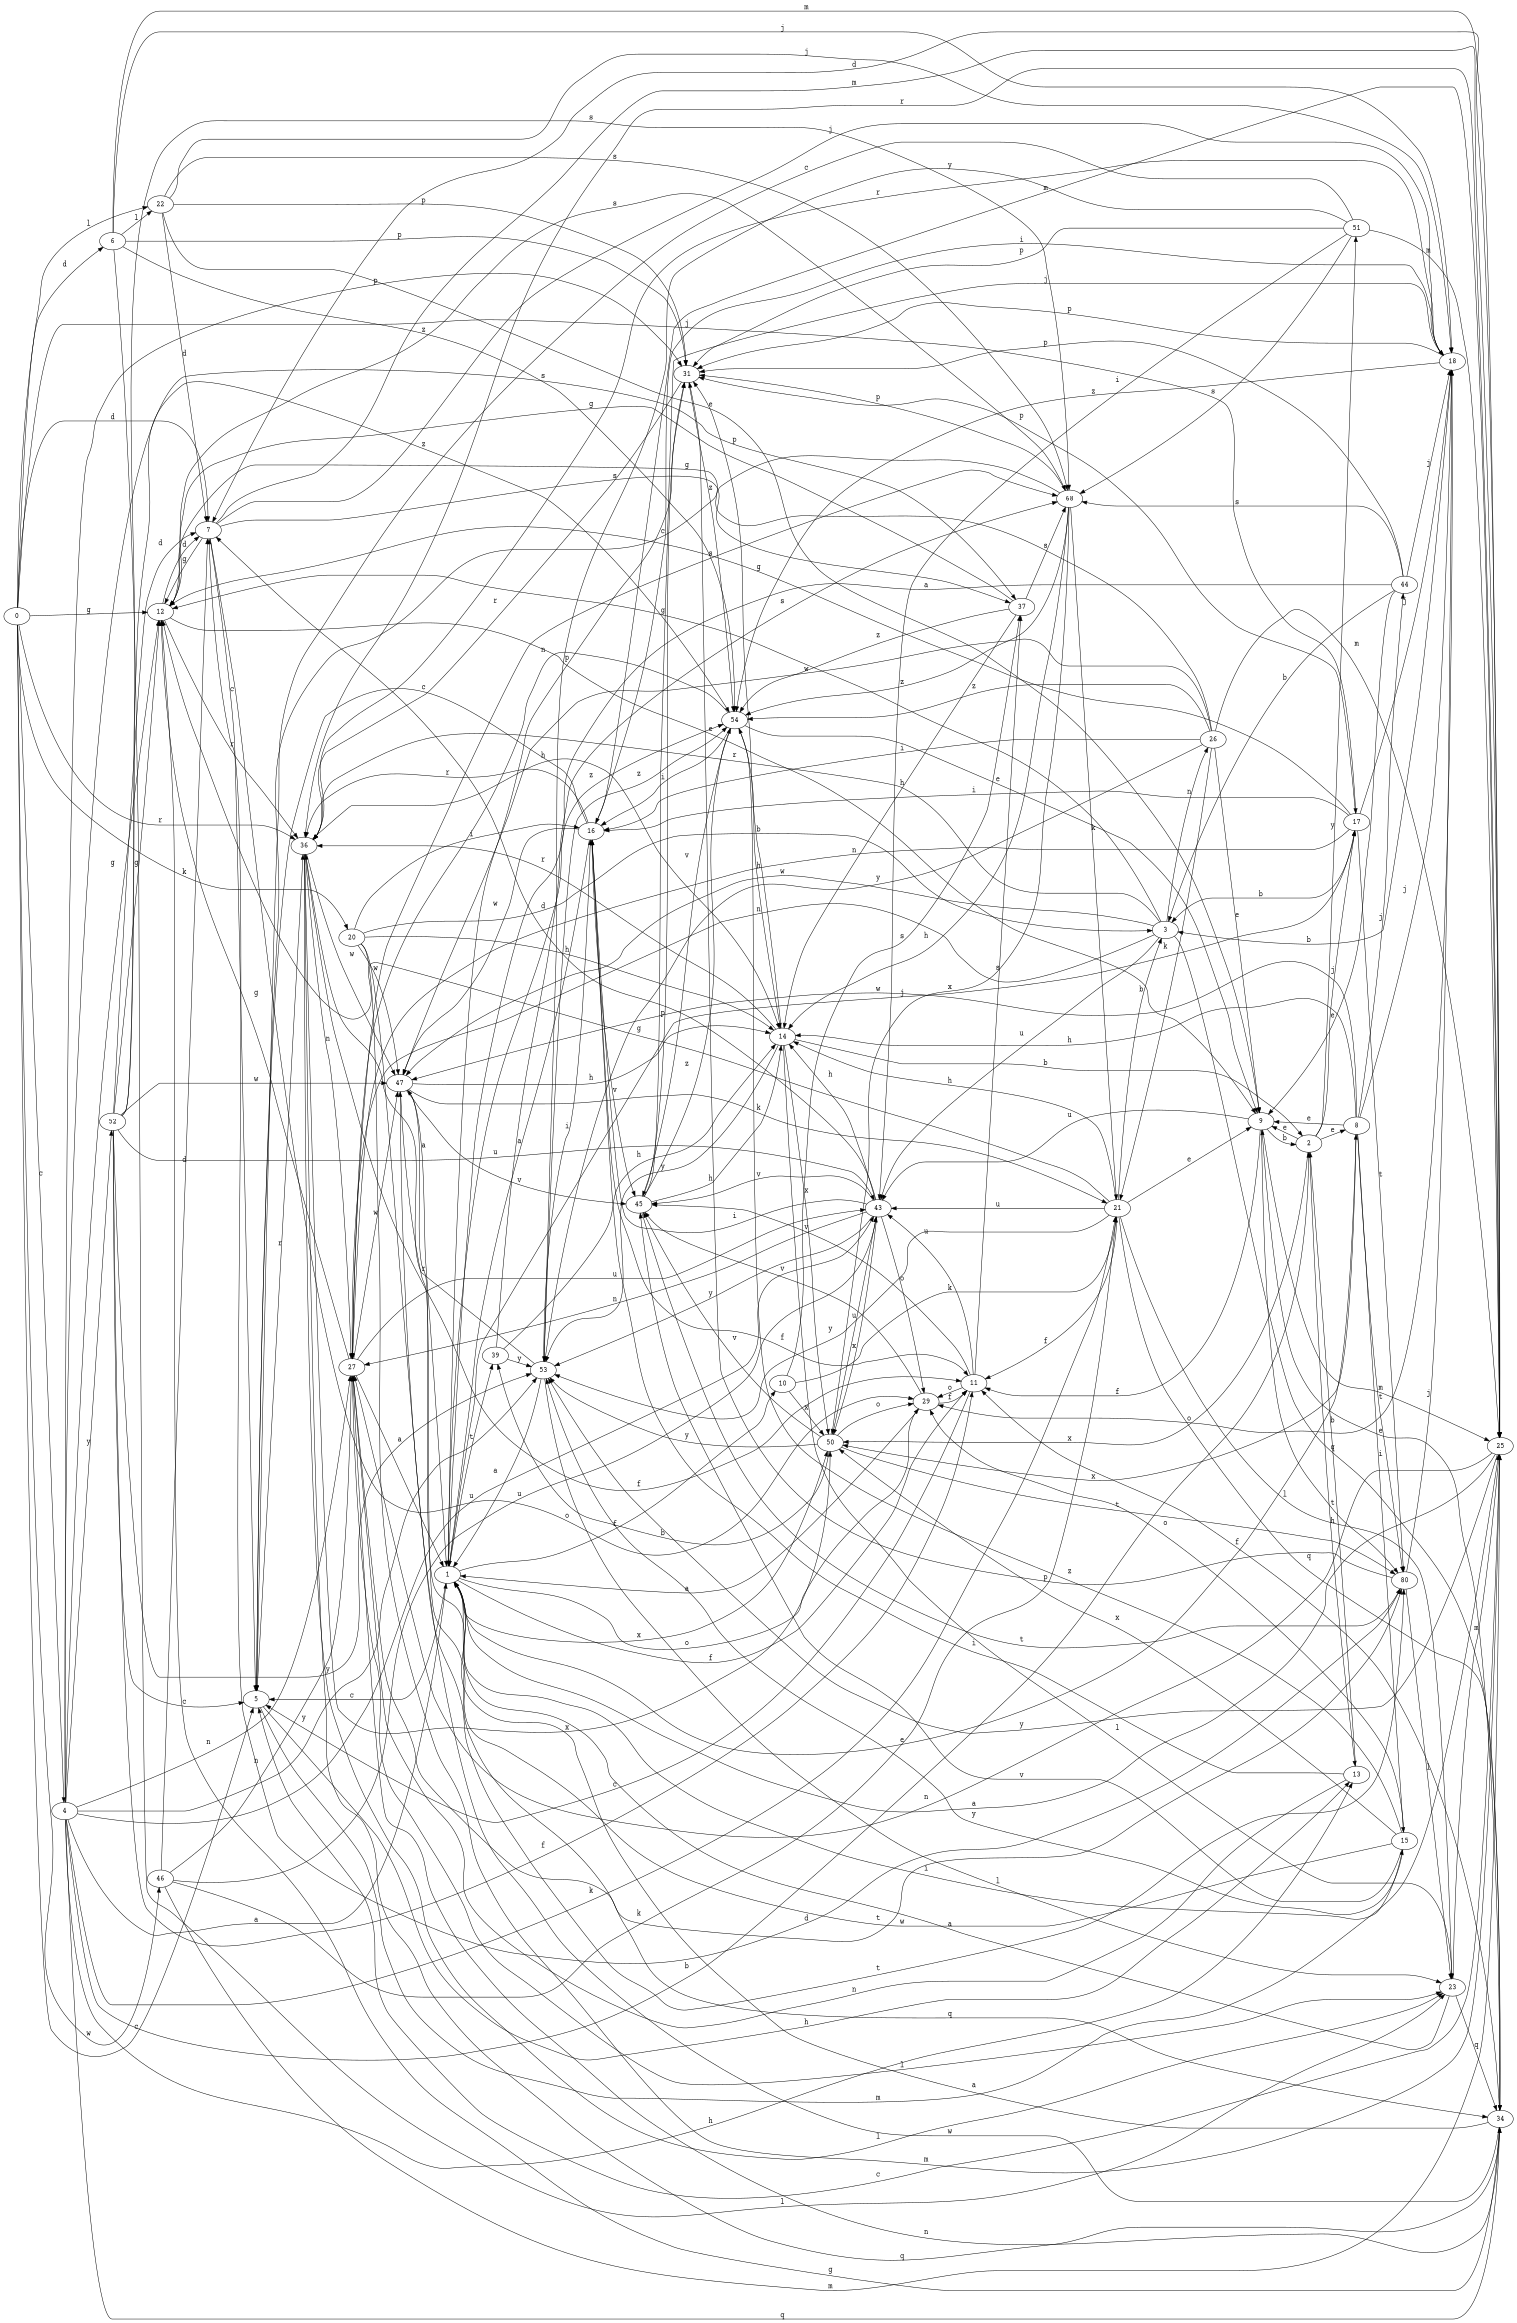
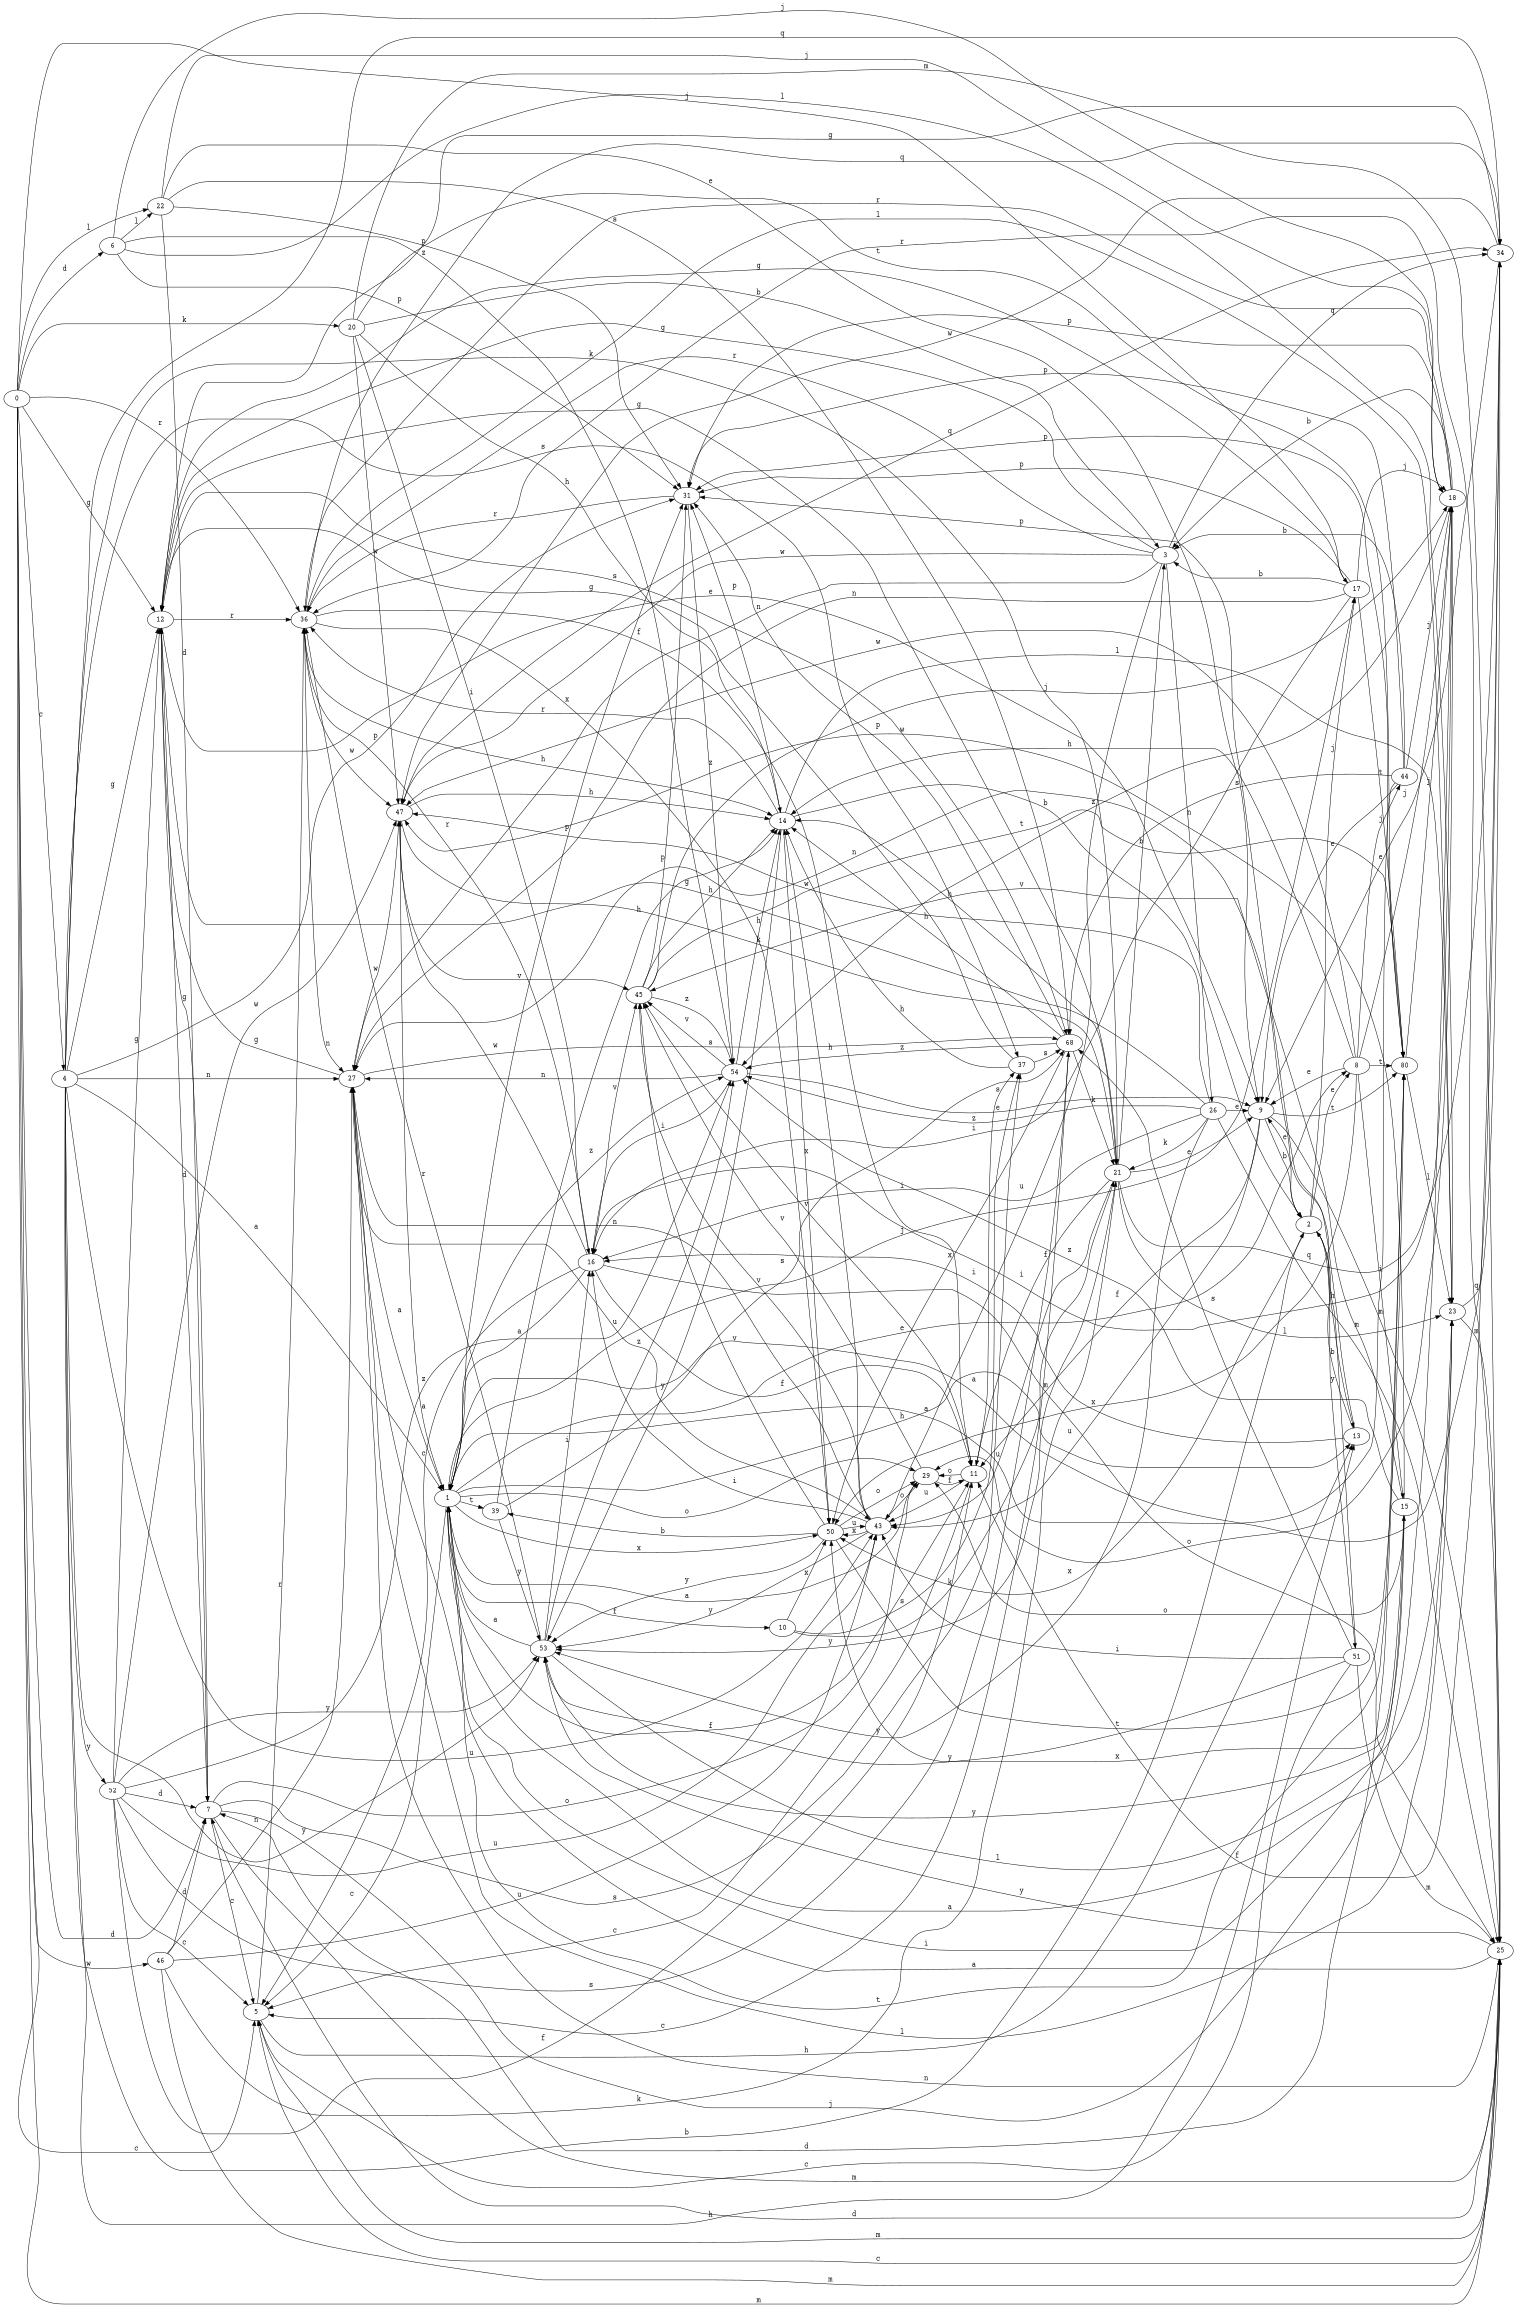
edge "6" -> "25": now "0" -> "25"
edge "37" -> "54": removed, label "z"
edge "43" -> "7": removed, label "d"
edge "1" -> "13": added, label "h"
edge "34" -> "27": removed, label "n"
